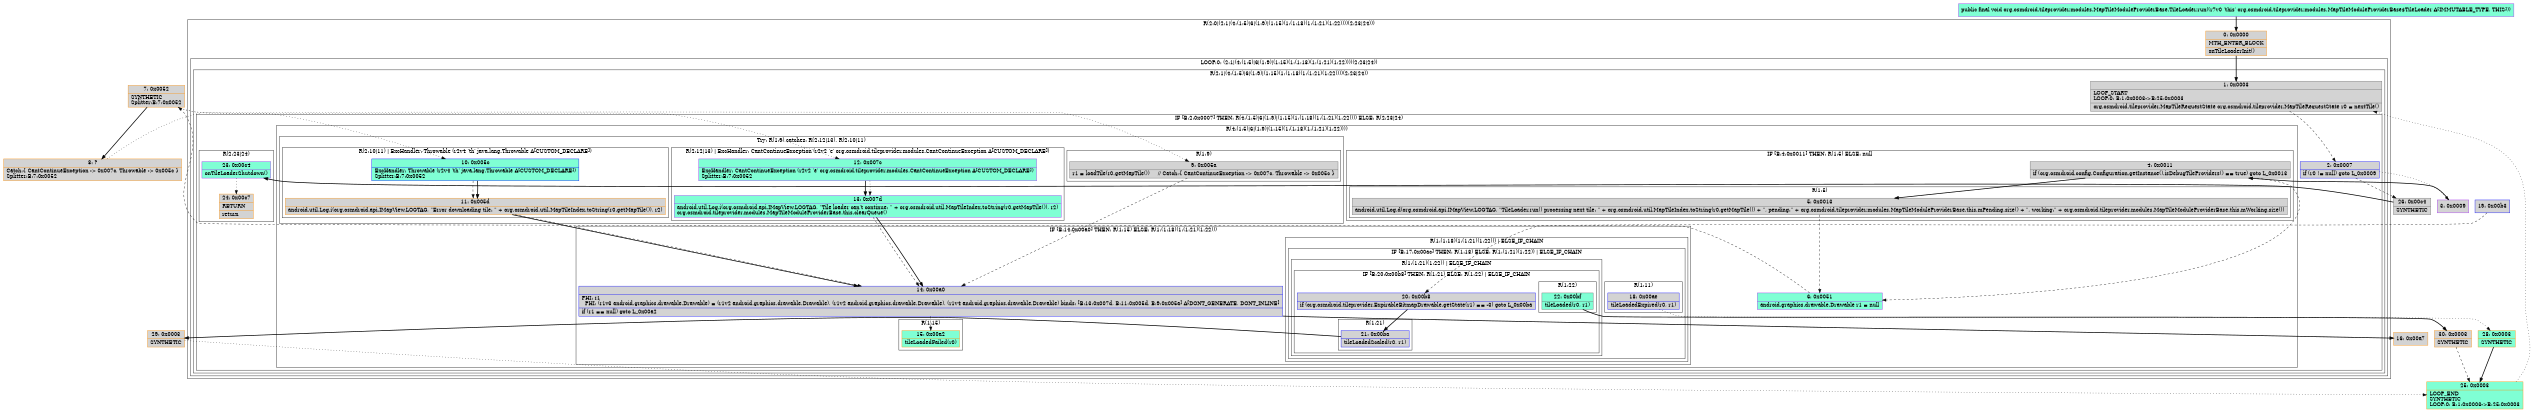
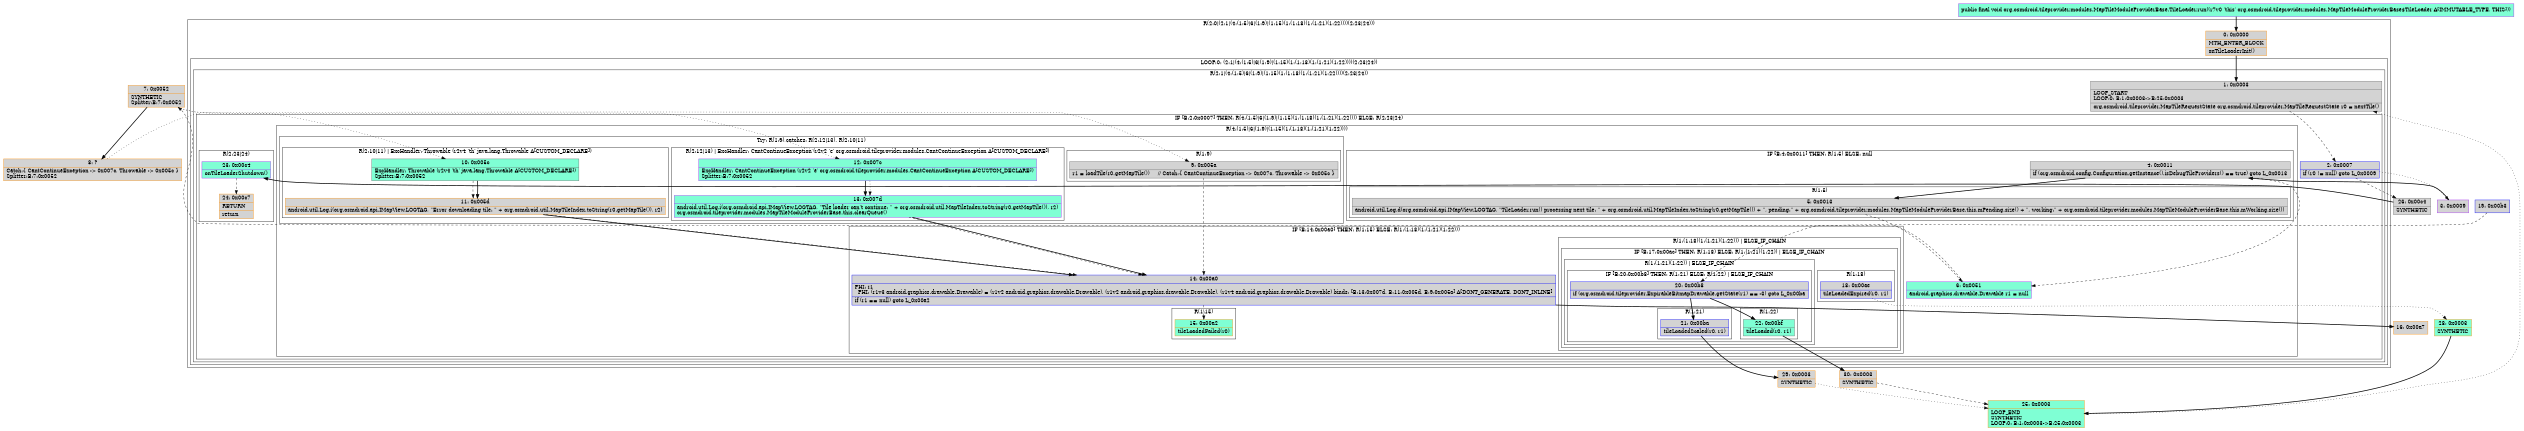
node "10: 0x005c": color blue -> gray40
edge "23: 0x00c4" -> "24: 0x00c7": style dotted -> dashed
cluster "R(1:11)": label "R(1:11)" -> "R(1:18)"
edge "20: 0x00b8" -> "22: 0x00bf": added
